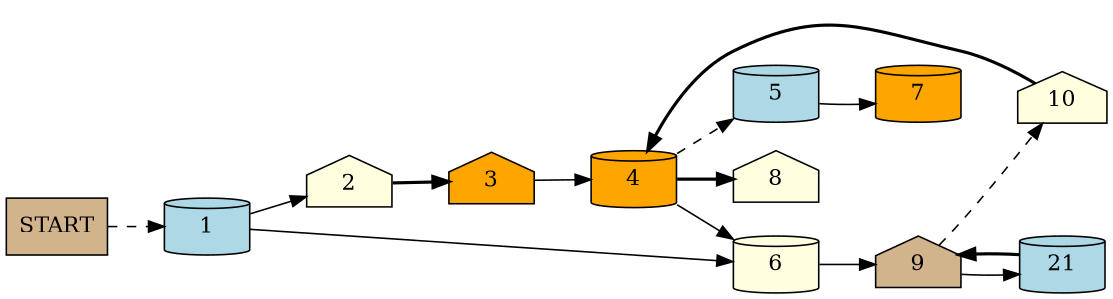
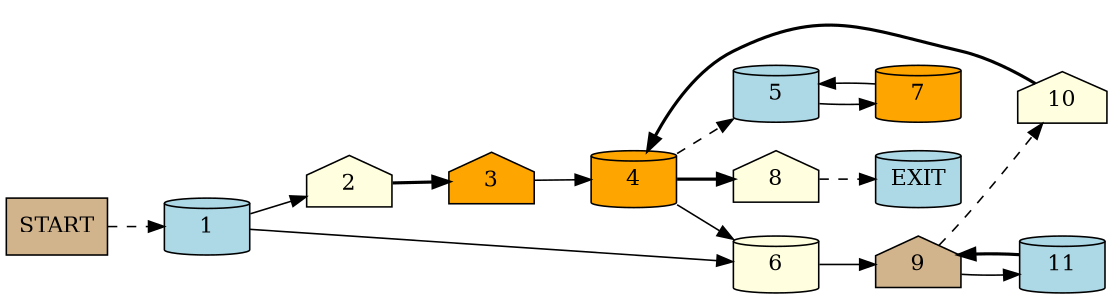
edge "7" -> "5": added
node "EXIT": added
node "21": label "21" -> "11"
